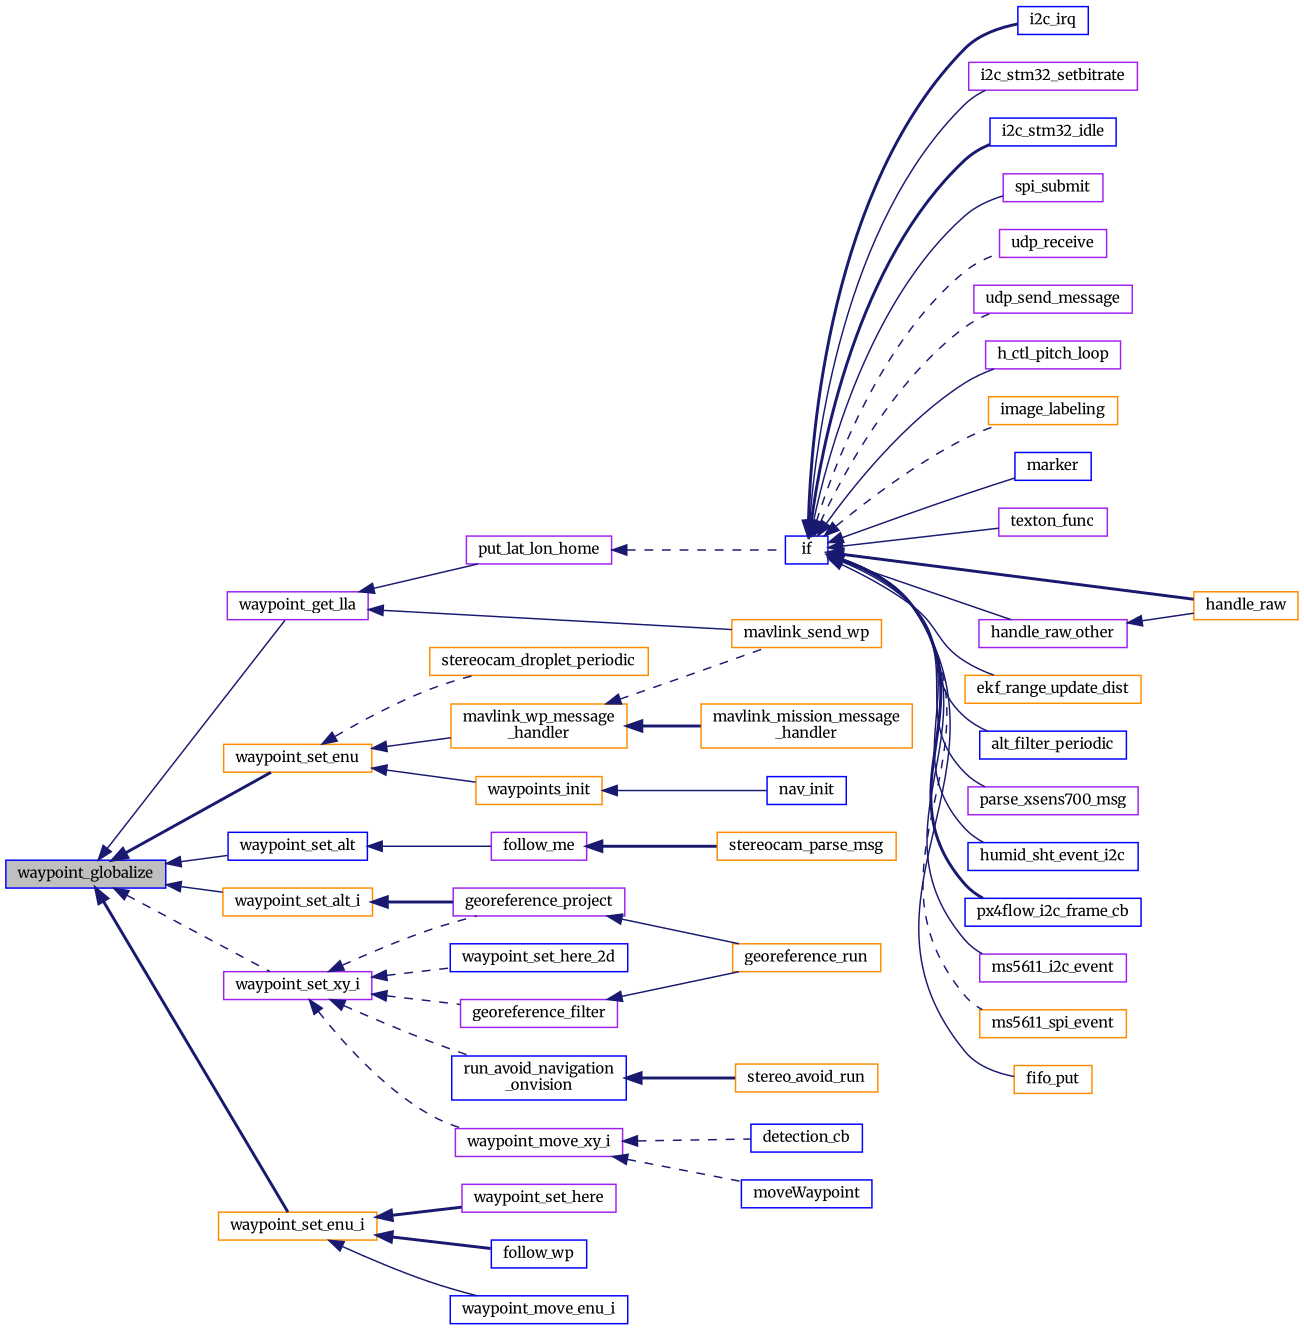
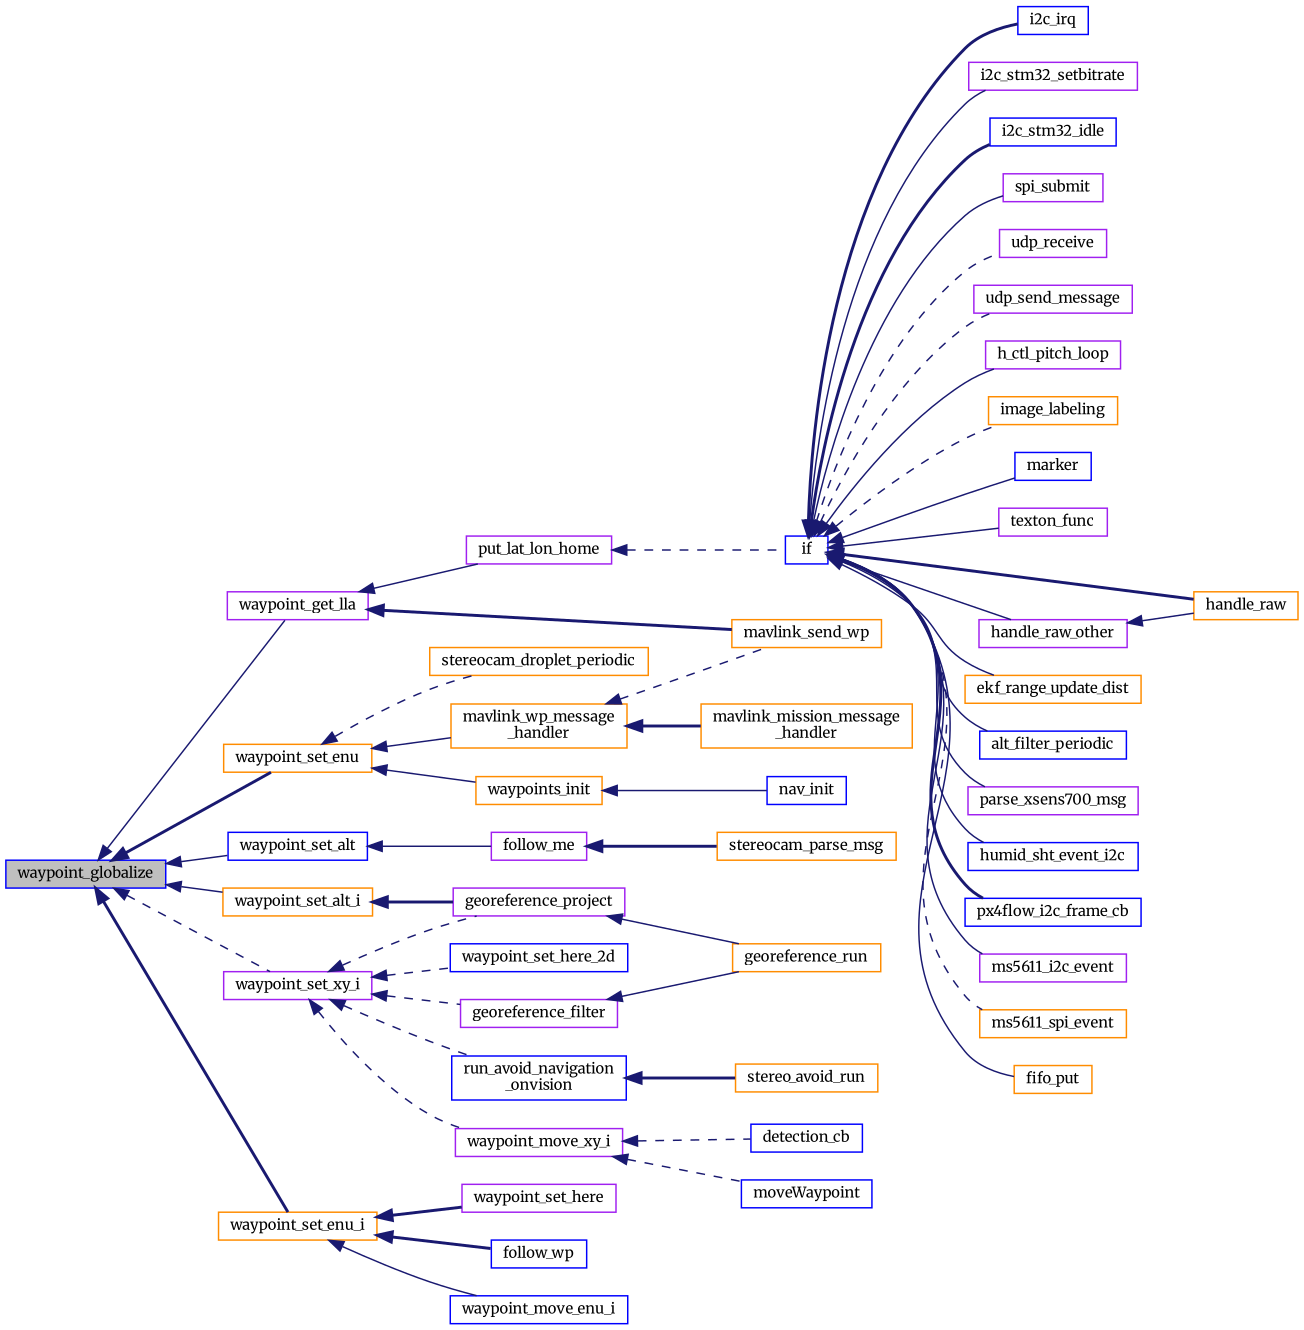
edge "mavlink_send_wp" -> "waypoint_get_lla": style solid -> bold
